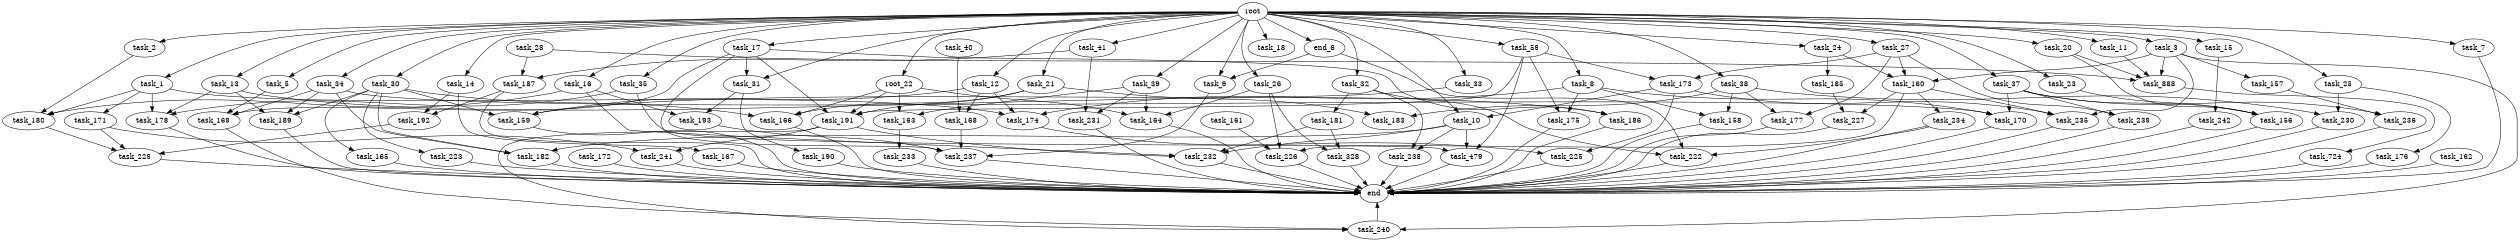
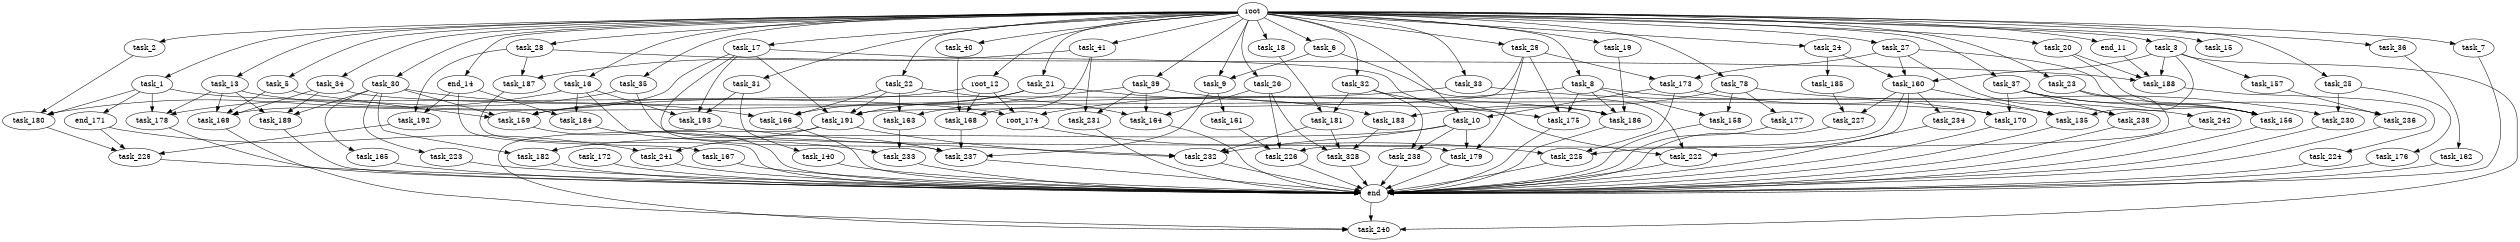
edge "root" -> "task_28": added
edge "root" -> "task_40": added
node "end_6": label "end_6" -> "task_6"
node "task_59": label "task_59" -> "task_29"
node "task_19": added
node "task_11": label "task_11" -> "end_11"
node "task_36": added
edge "task_17" -> "task_31": now "task_17" -> "task_193"
edge "task_18" -> "task_181": added
edge "task_15" -> "task_242": now "task_33" -> "task_242"
node "task_14": label "task_14" -> "end_14"
node "root_22": label "root_22" -> "task_22"
node "task_12": label "task_12" -> "root_12"
node "task_38": label "task_38" -> "task_78"
node "task_888": label "task_888" -> "task_188"
edge "task_27" -> "task_177": now "task_27" -> "task_156"
edge "task_9" -> "task_161": added
edge "task_8" -> "task_186": added
edge "task_187" -> "task_192": now "task_28" -> "task_192"
edge "task_13" -> "task_169": added
edge "task_41" -> "task_168": added
edge "task_5" -> "task_159": added
edge "task_39" -> "task_175": added
node "task_171": label "task_171" -> "end_171"
node "task_184": added
node "task_174": label "task_174" -> "root_174"
node "task_235": label "task_235" -> "task_135"
edge "task_34" -> "task_182": removed
edge "task_183" -> "task_328": added
edge "task_234" -> "task_222": now "task_160" -> "task_222"
edge "task_23" -> "task_225": added
node "task_190": label "task_190" -> "task_140"
node "task_479": label "task_479" -> "task_179"
node "task_724": label "task_724" -> "task_224"
edge "task_240" -> "end": reversed
